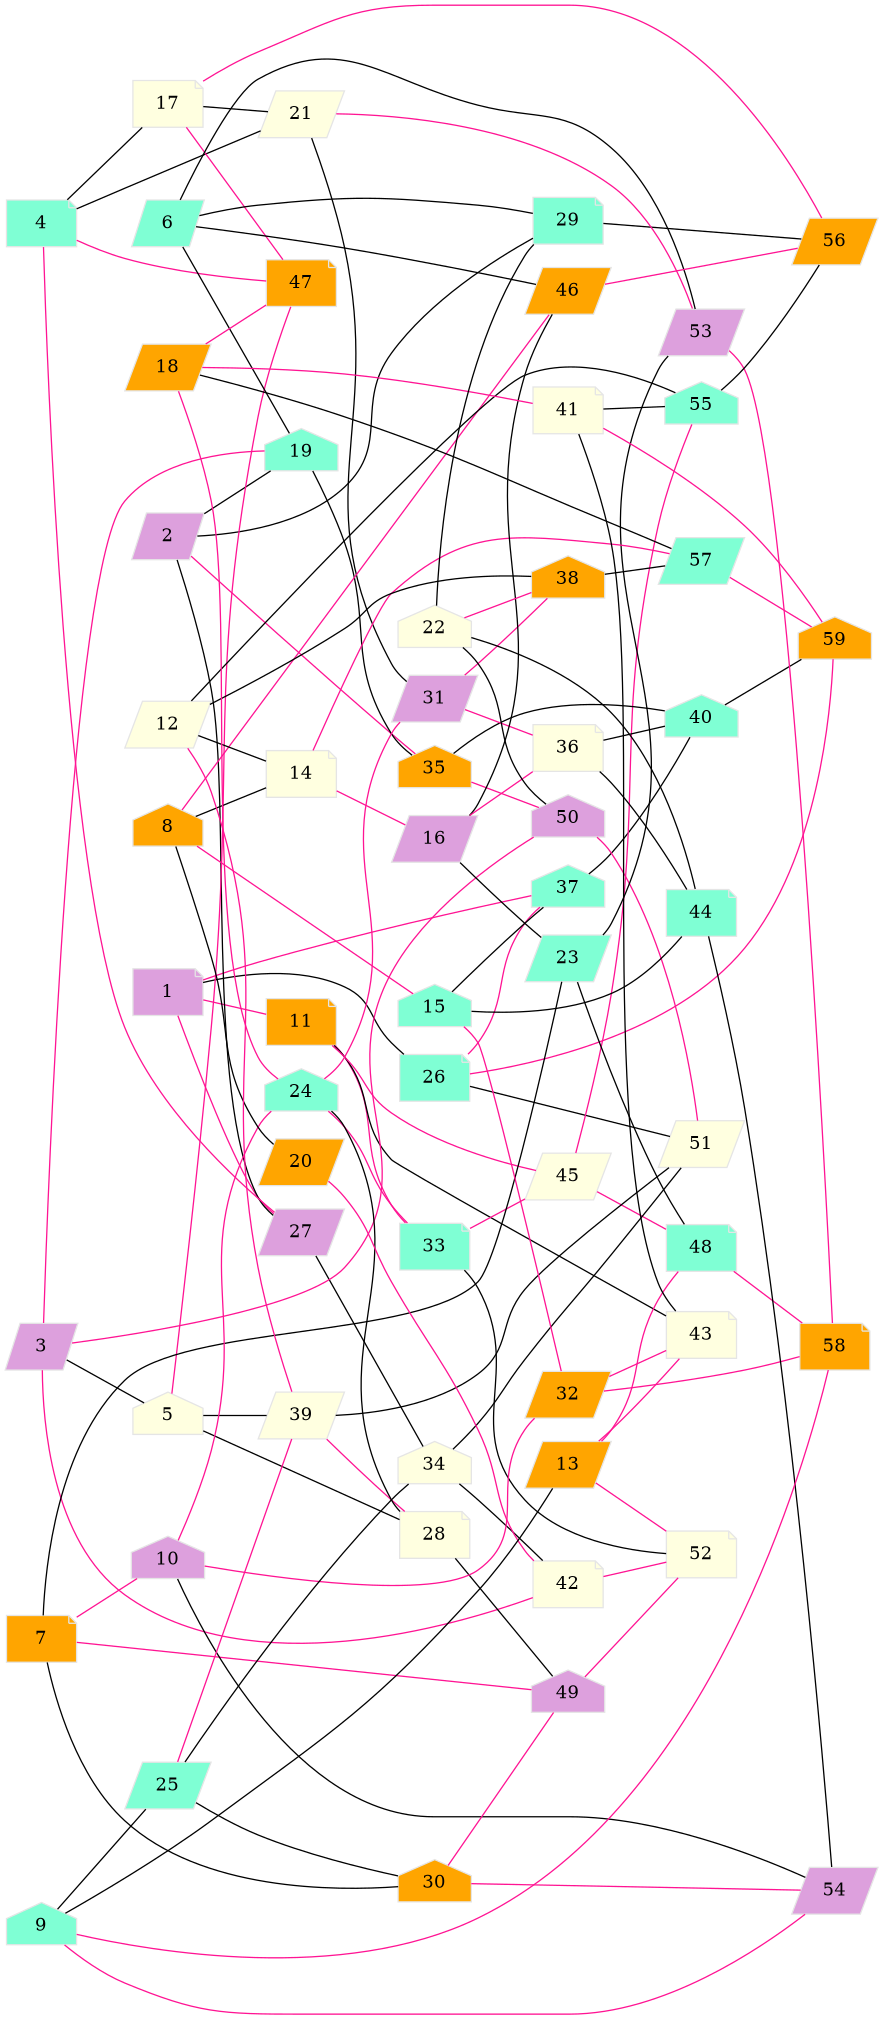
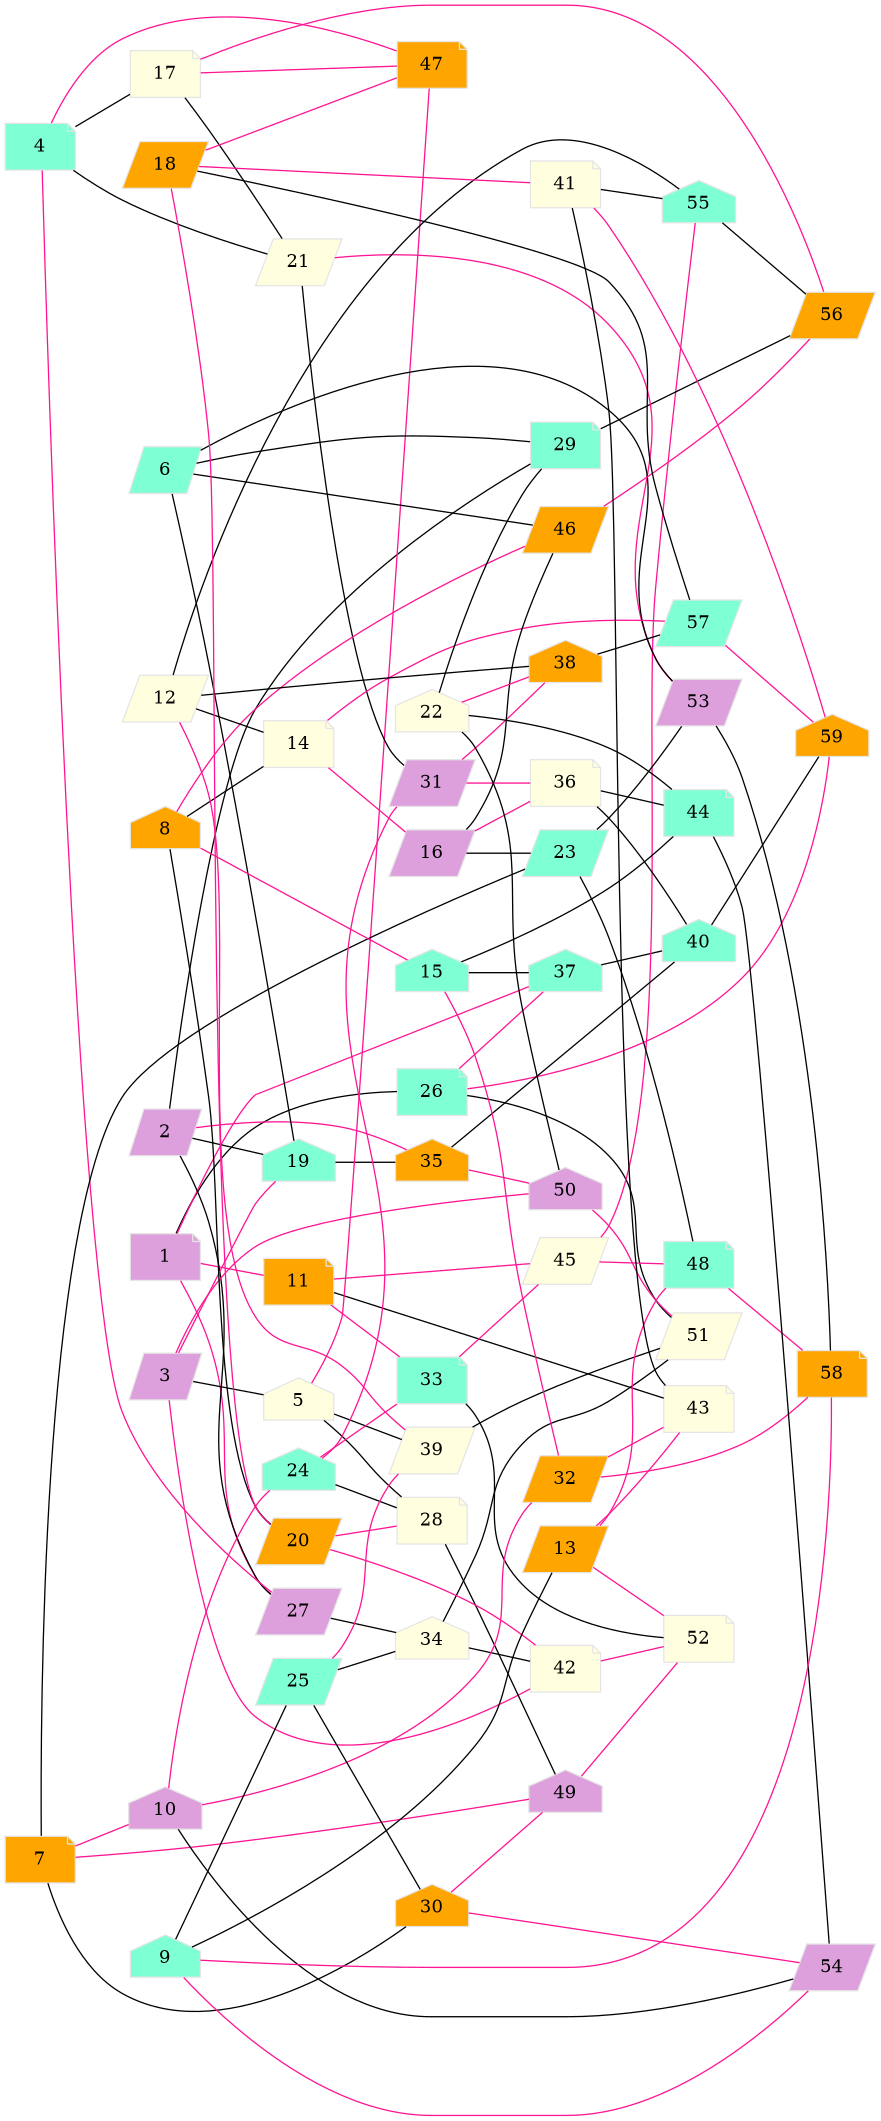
edge "18" -- "24": now "18" -- "20"
edge "53" -- "58": color deeppink -> black
edge "39" -- "28": now "20" -- "28"
